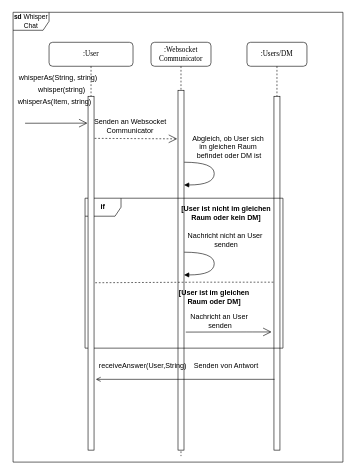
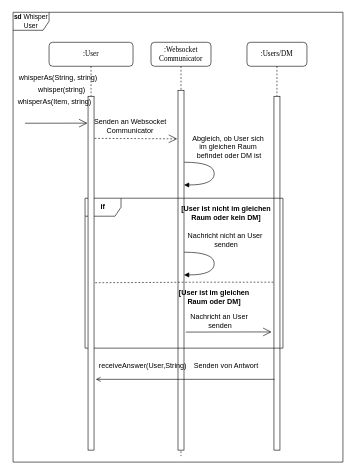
node "sd Whisper Chat": label "sd Whisper Chat" -> "sd Whisper User"
